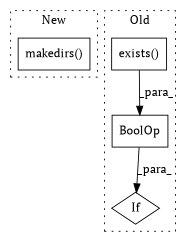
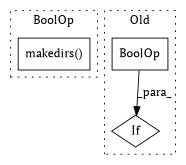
cluster "New": label "New" -> "BoolOp"
node "exists()": removed
